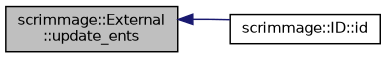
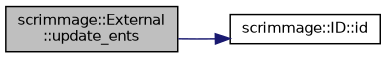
edge "scrimmage::ID::id" -> "scrimmage::External ::update_ents": reversed
